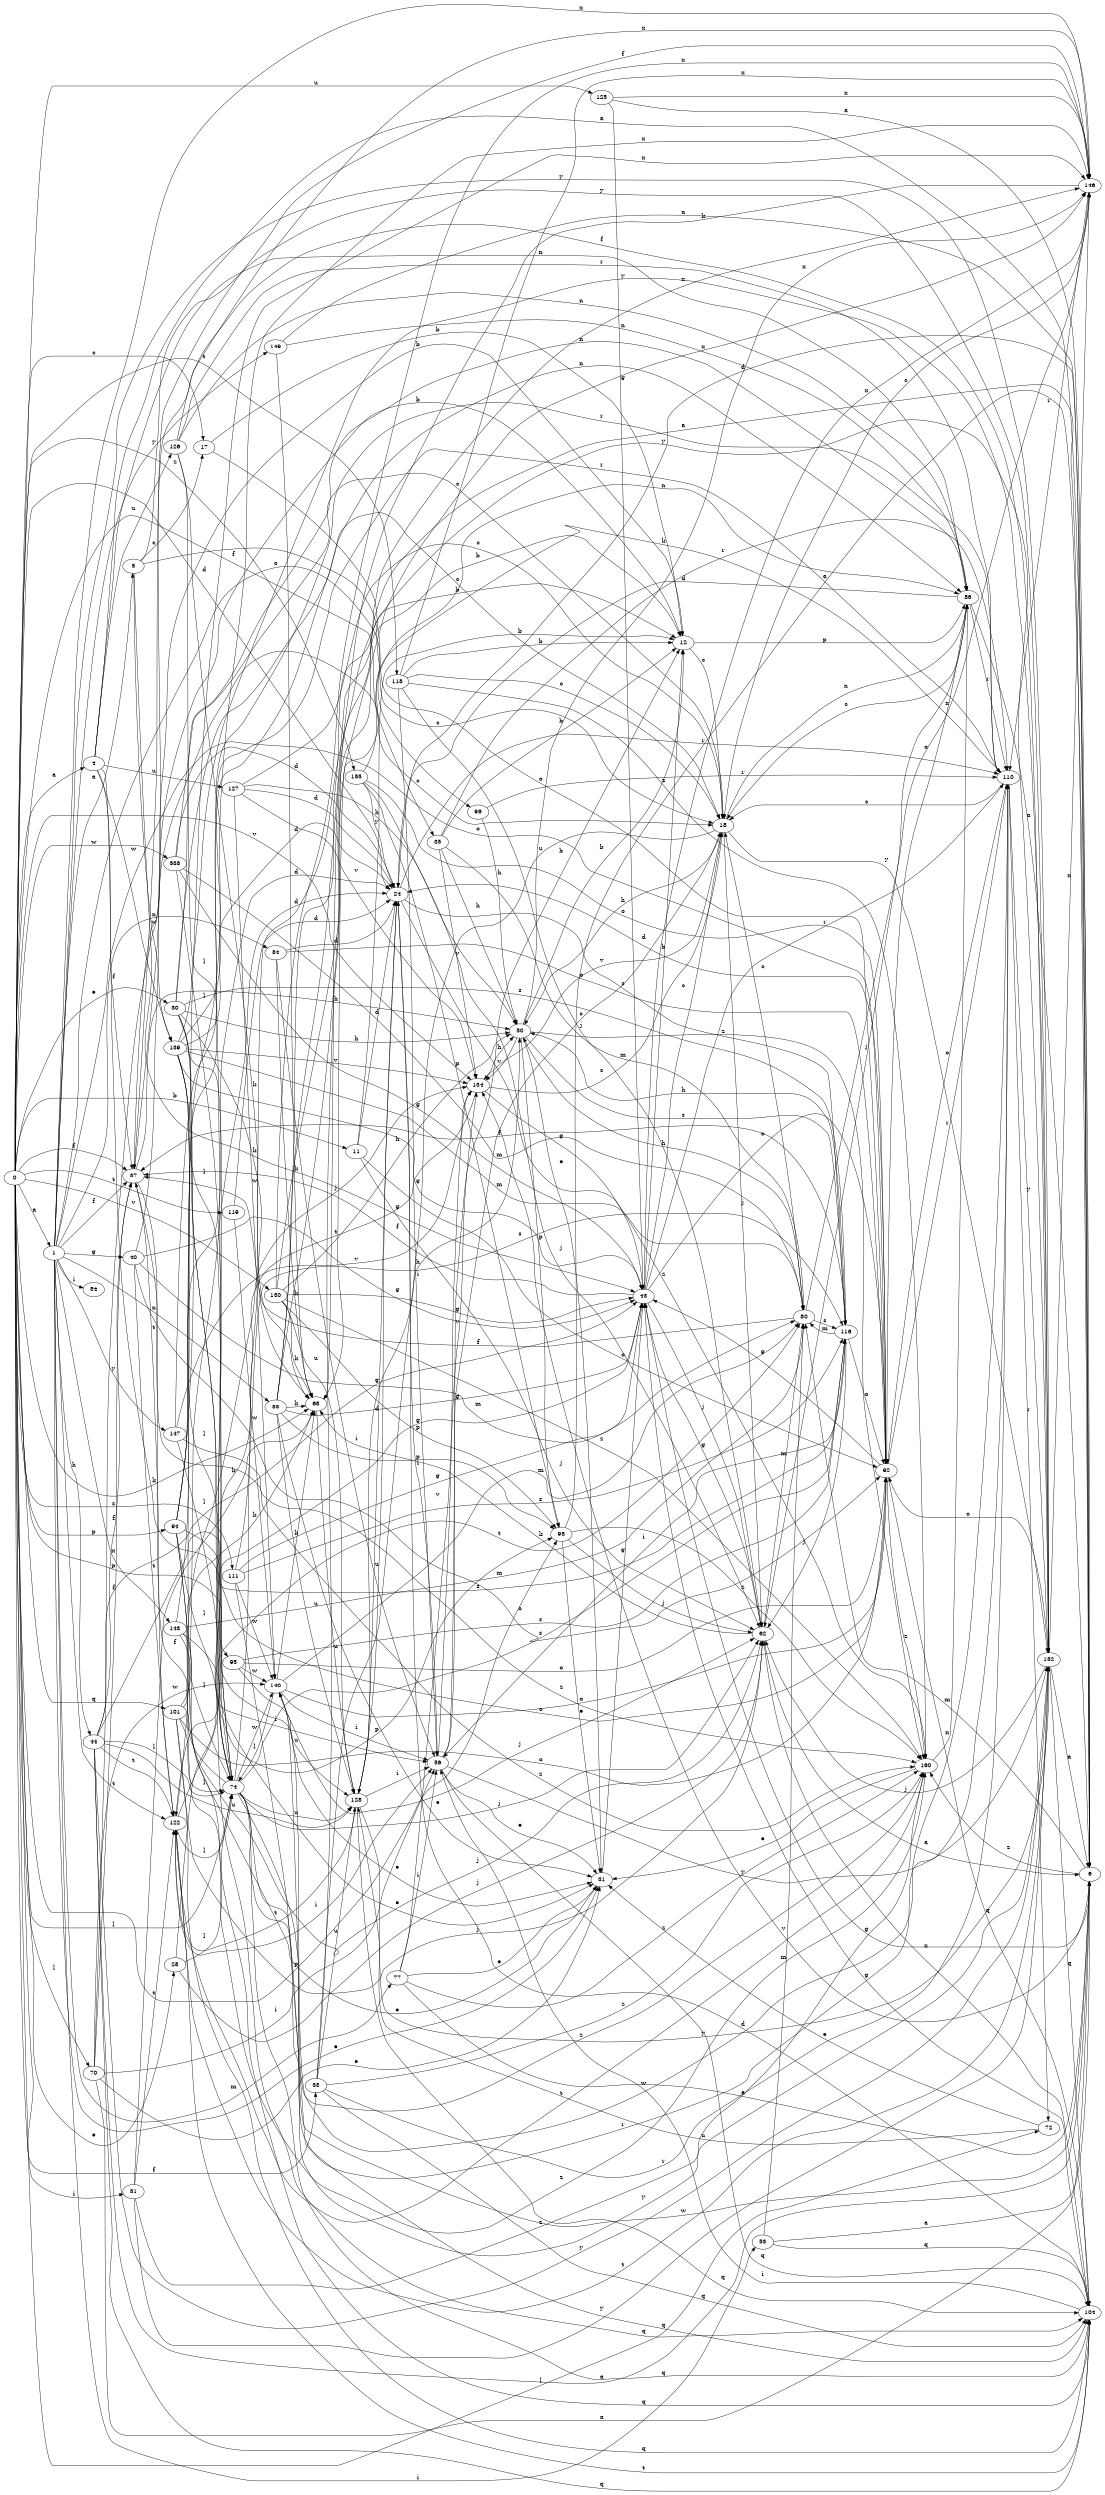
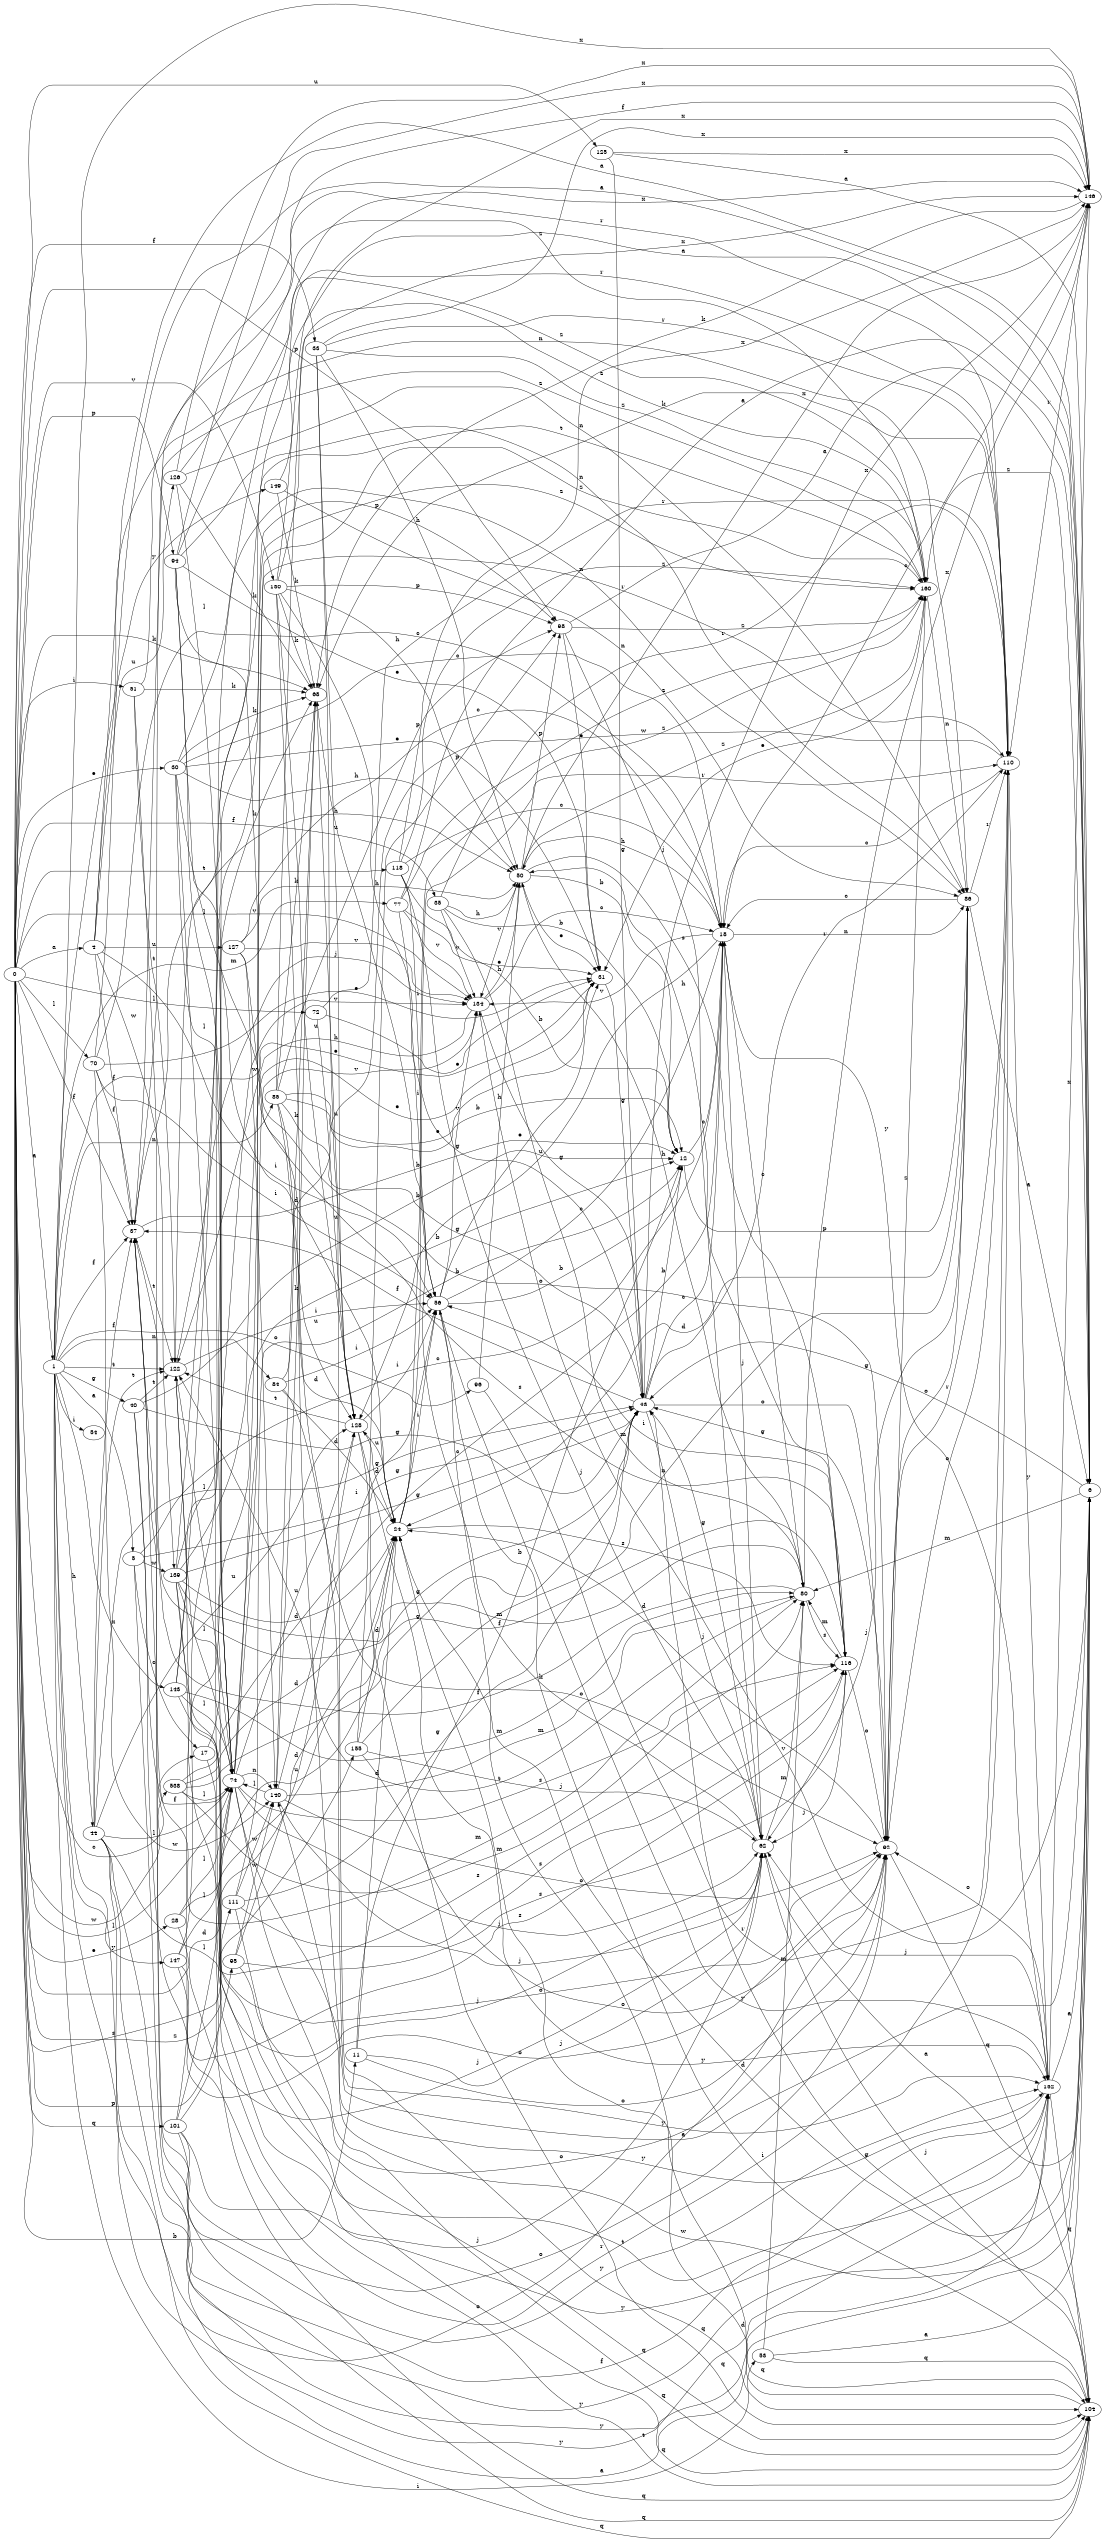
edge "155" -> "24": label "y" -> "d"
node "119": removed
edge "134" -> "122": label "t" -> "h"
edge "110" -> "72": reversed
edge "122" -> "80": reversed
edge "74" -> "140": label "w" -> "n"
edge "104" -> "62": label "x" -> "j"
